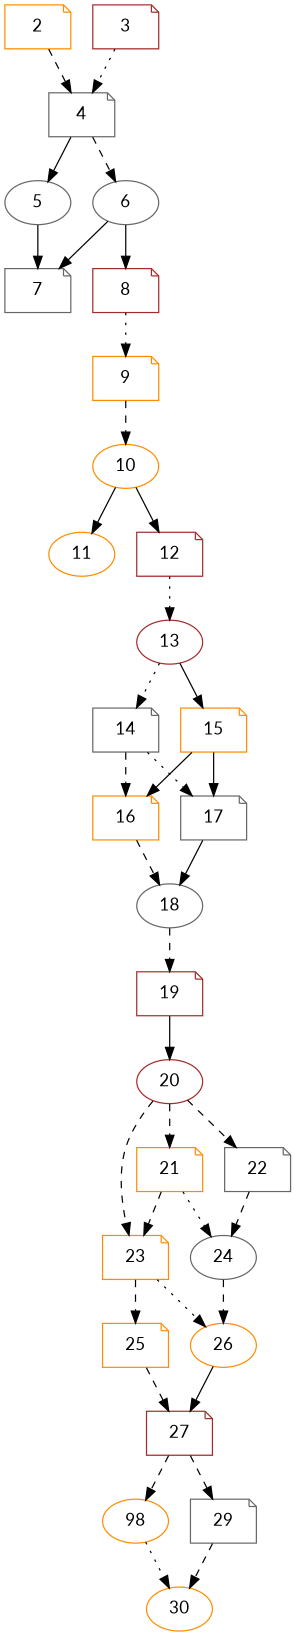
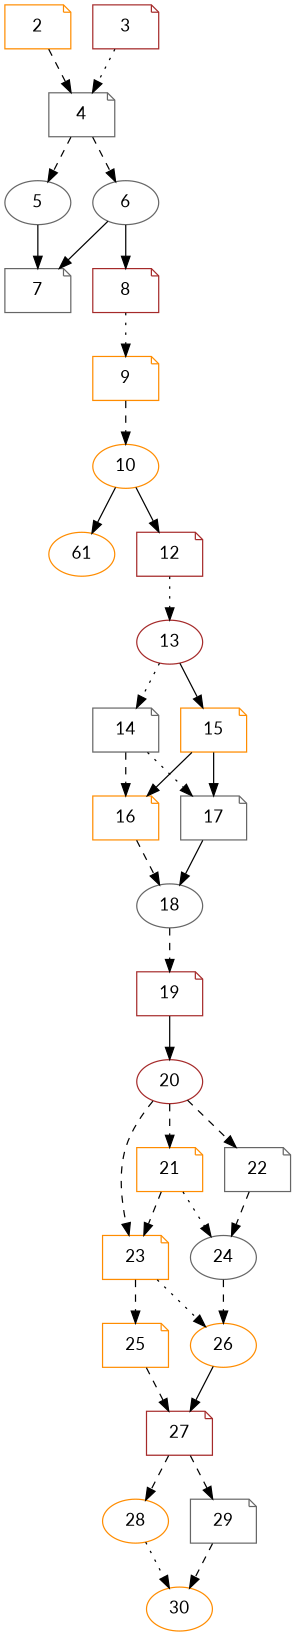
edge "4" -> "5": style solid -> dashed
node "11": label "11" -> "61"
node "98": label "98" -> "28"
